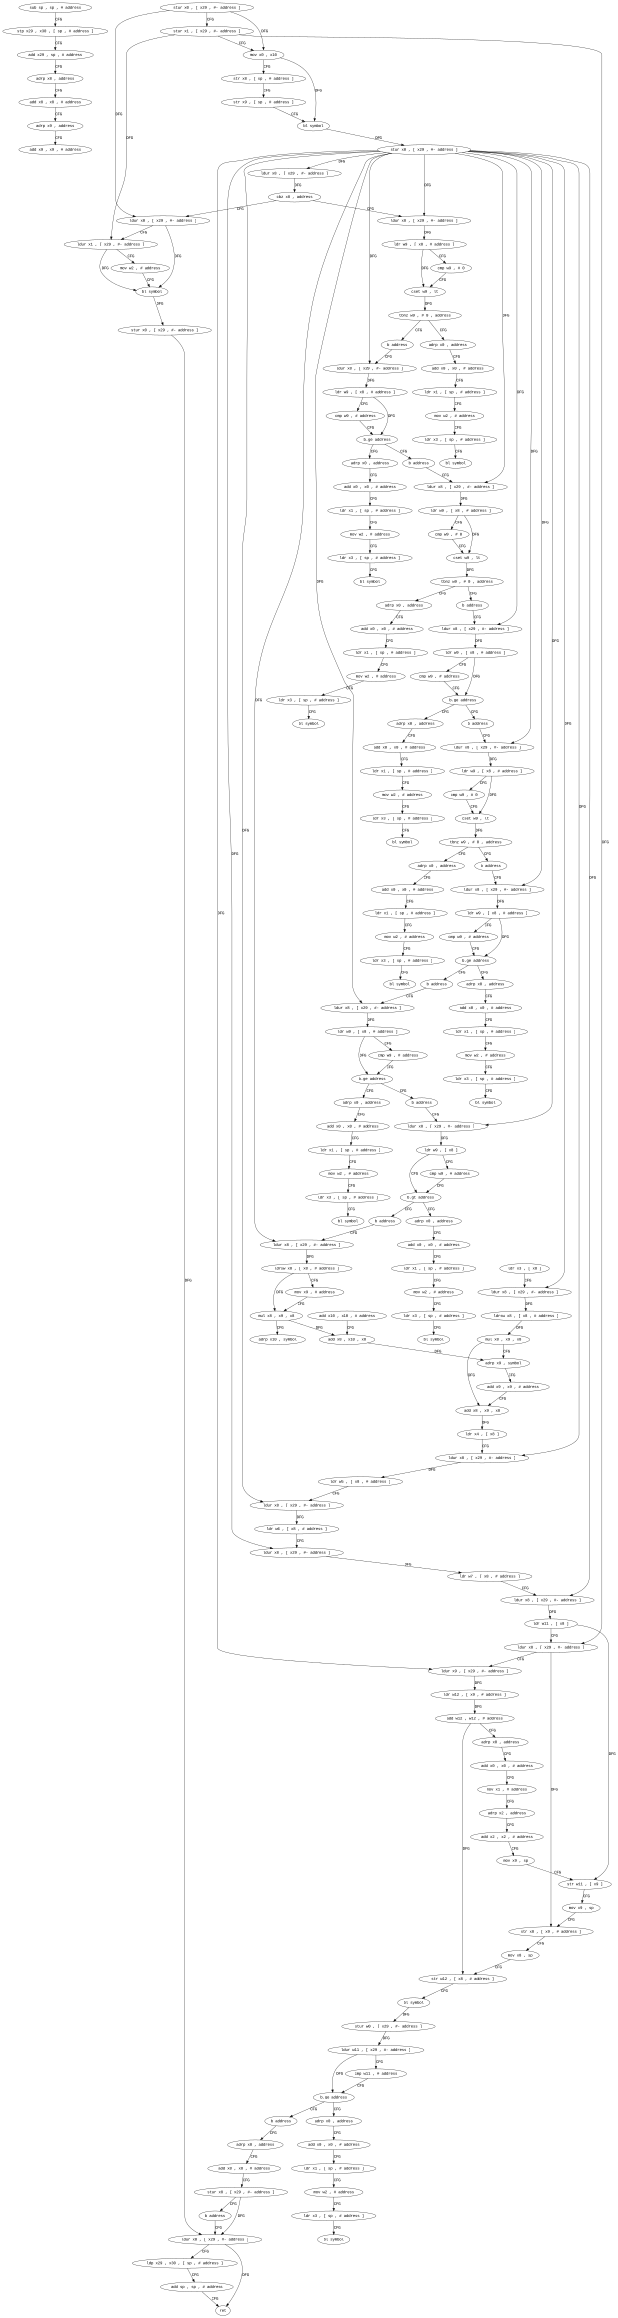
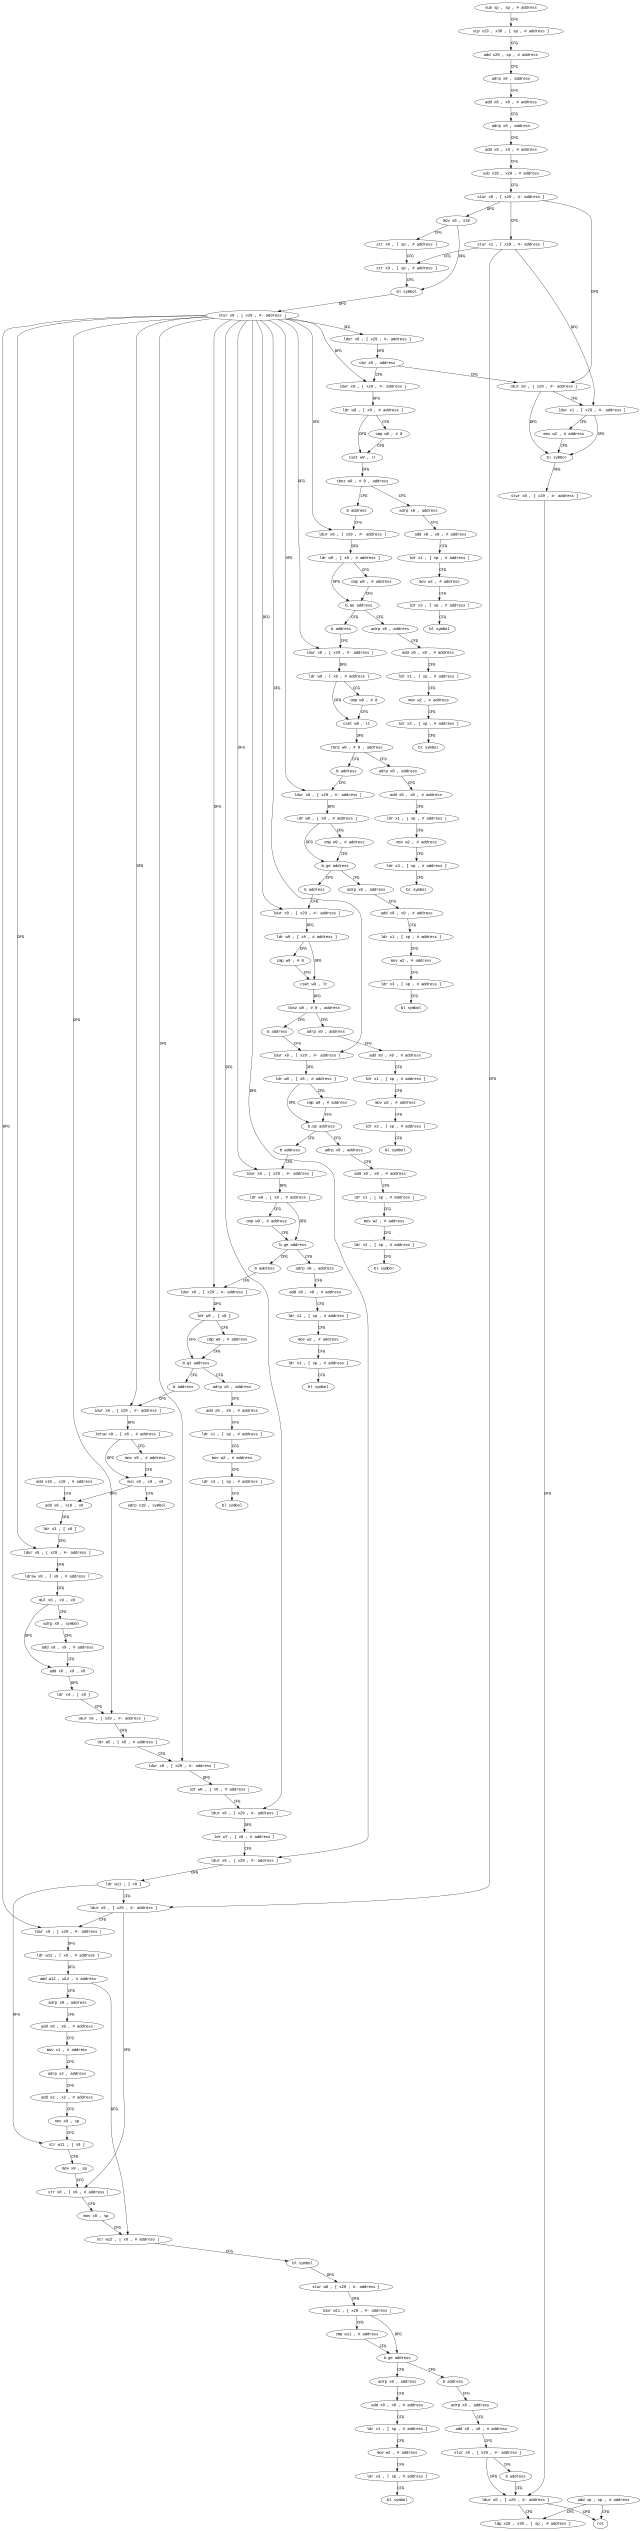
edge "stur x1 , [ x29 , #- address ]" -> "mov x0 , x10": now "stur x1 , [ x29 , #- address ]" -> "str x9 , [ sp , # address ]"
node "sub x10 , x29 , # address": added
edge "add x8 , x10 , x8" -> "adrp x9 , symbol": now "add x8 , x10 , x8" -> "ldr x3 , [ x8 ]"
edge "ldp x29 , x30 , [ sp , # address ]" -> "add sp , sp , # address": reversed
